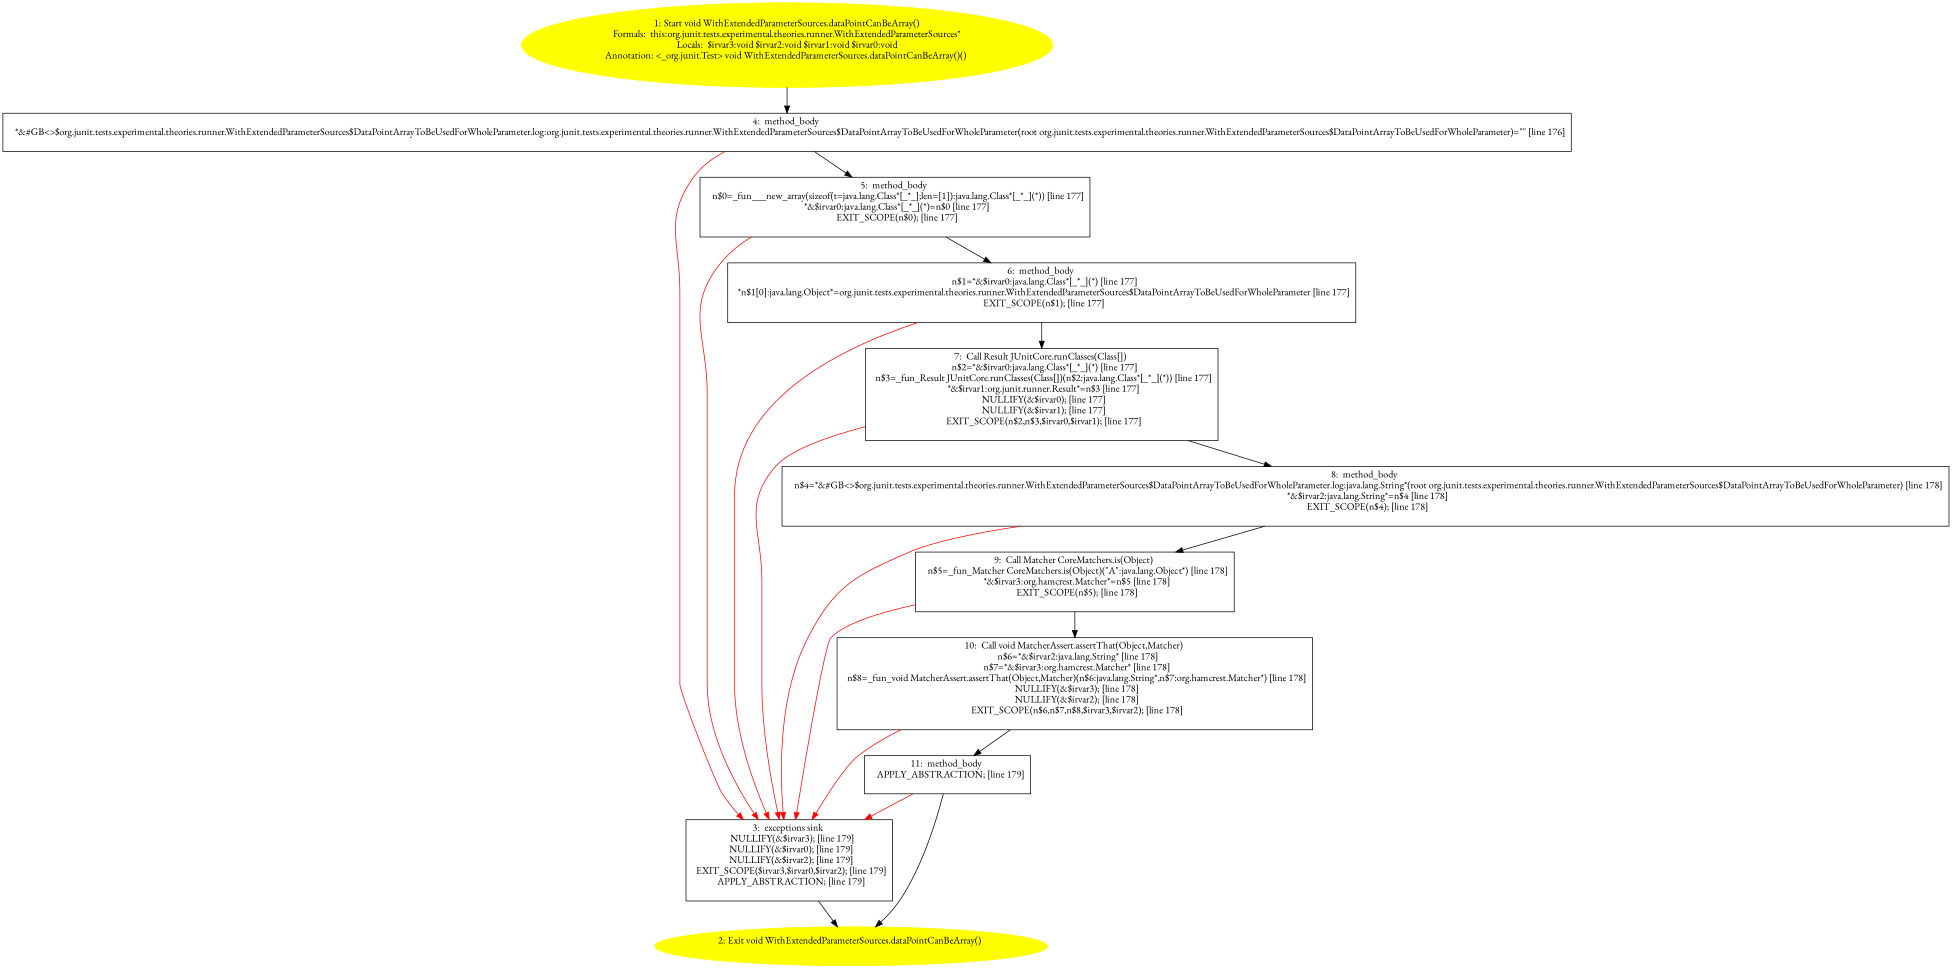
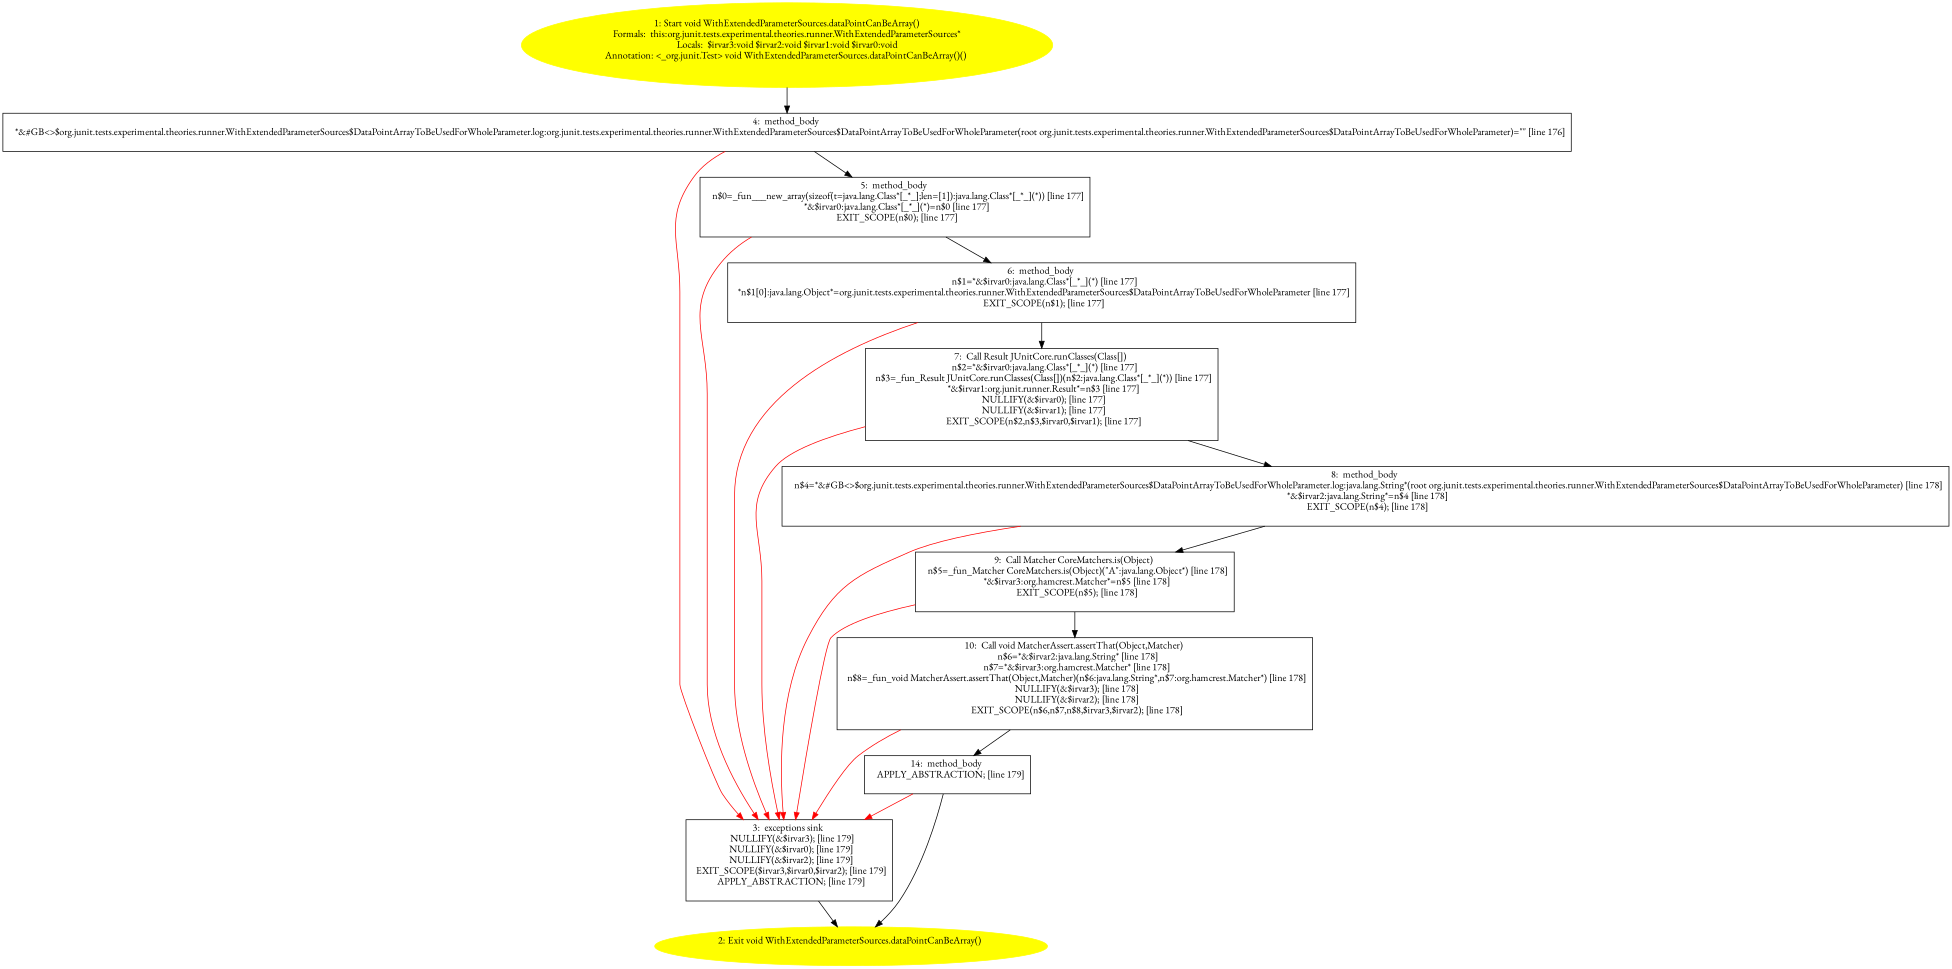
node "11:  method_body APPLY_ABSTRACTION; [line 179]": label "11:  method_body APPLY_ABSTRACTION; [line 179]" -> "14:  method_body APPLY_ABSTRACTION; [line 179]"
